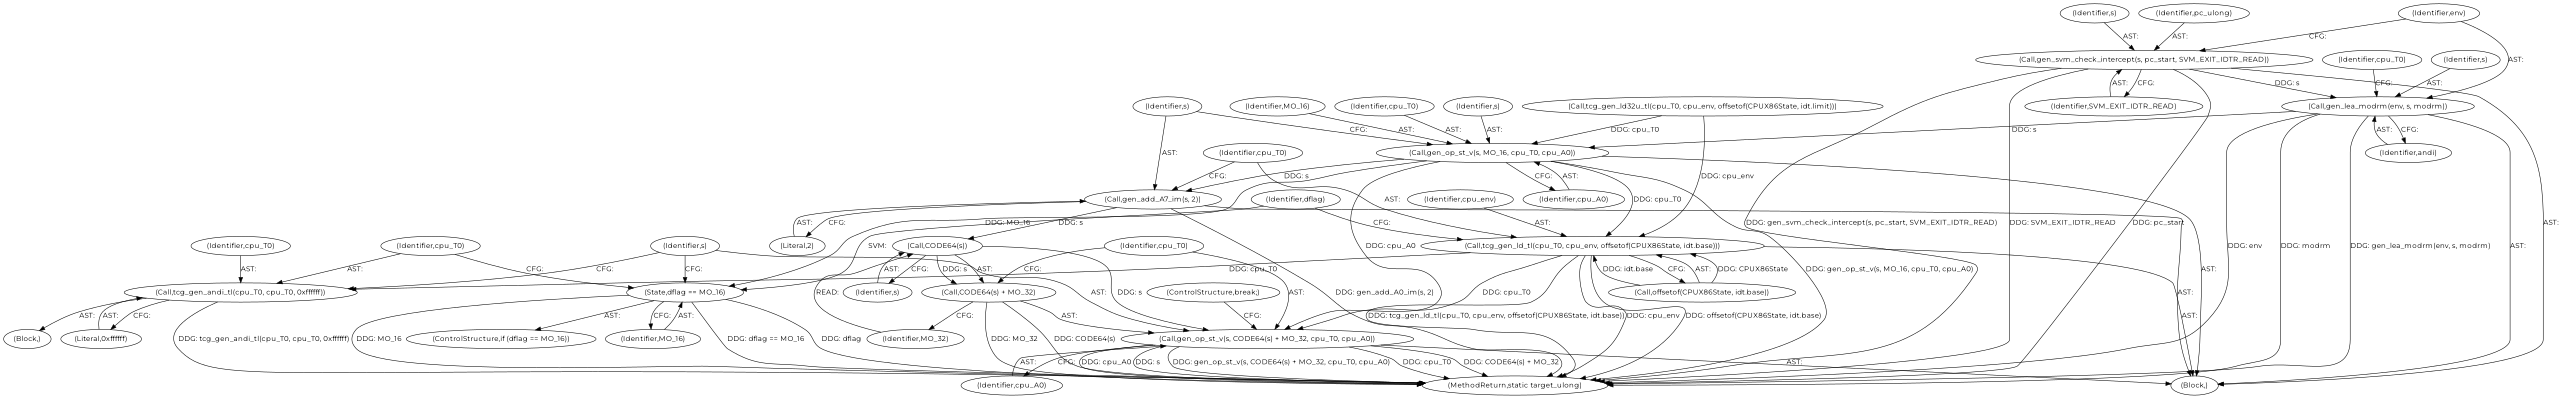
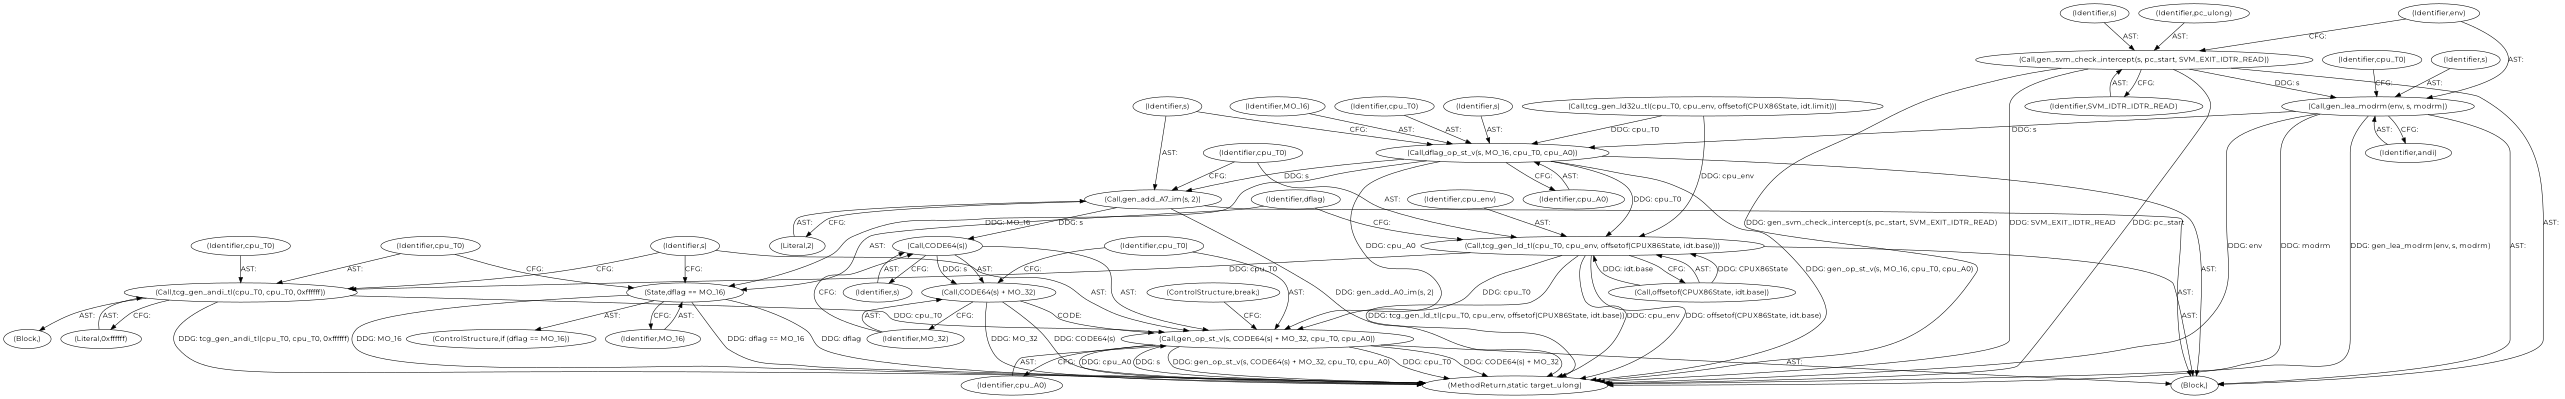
node "(Identifier,SVM_EXIT_IDTR_READ)": label "(Identifier,SVM_EXIT_IDTR_READ)" -> "(Identifier,SVM_IDTR_IDTR_READ)"
node "(Call,gen_op_st_v(s, MO_16, cpu_T0, cpu_A0))": label "(Call,gen_op_st_v(s, MO_16, cpu_T0, cpu_A0))" -> "(Call,dflag_op_st_v(s, MO_16, cpu_T0, cpu_A0))"
edge "(Identifier,dflag)" -> "(State,dflag == MO_16)": label "SVM: " -> "AST: "
edge "(Identifier,MO_32)" -> "(Call,CODE64(s))": label "READ: " -> "CFG: "
edge "(Call,CODE64(s))" -> "(Call,gen_op_st_v(s, CODE64(s) + MO_32, cpu_T0, cpu_A0))": label "DDG: s" -> "AST: "
edge "(Call,tcg_gen_andi_tl(cpu_T0, cpu_T0, 0xffffff))" -> "(Call,gen_op_st_v(s, CODE64(s) + MO_32, cpu_T0, cpu_A0))": added, label "DDG: cpu_T0"
edge "(Identifier,MO_32)" -> "(Call,CODE64(s) + MO_32)": added, label "AST:"
edge "(Call,CODE64(s) + MO_32)" -> "(Call,gen_op_st_v(s, CODE64(s) + MO_32, cpu_T0, cpu_A0))": label "AST: " -> "CODE: "
